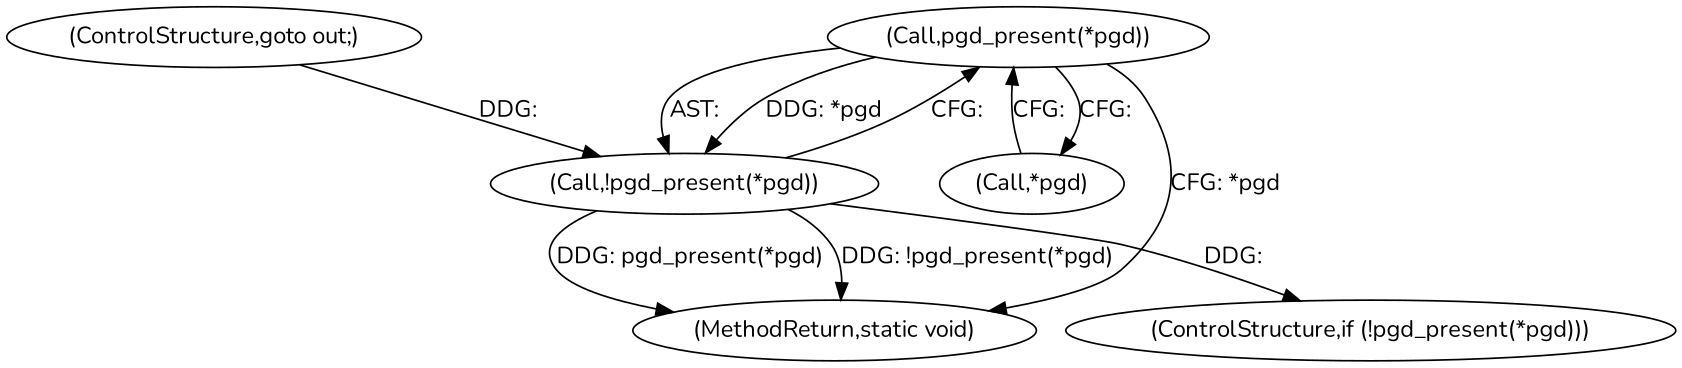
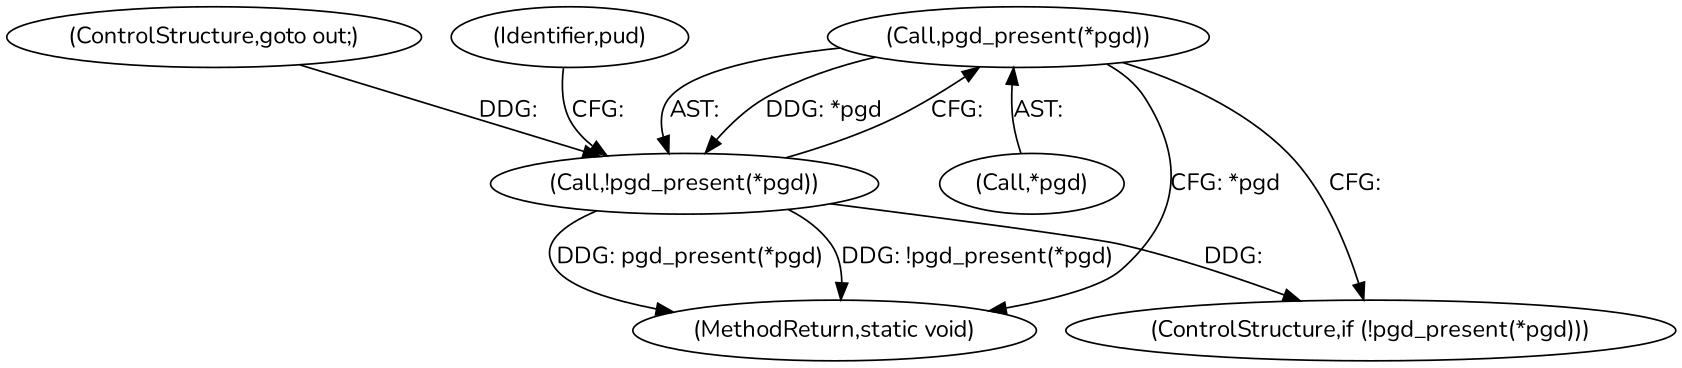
node "(Identifier,pud)": added
edge "(Call,pgd_present(*pgd))" -> "(Call,*pgd)": now "(Call,pgd_present(*pgd))" -> "(ControlStructure,if (!pgd_present(*pgd)))"
edge "(Call,*pgd)" -> "(Call,pgd_present(*pgd))": label "CFG: " -> "AST: "
